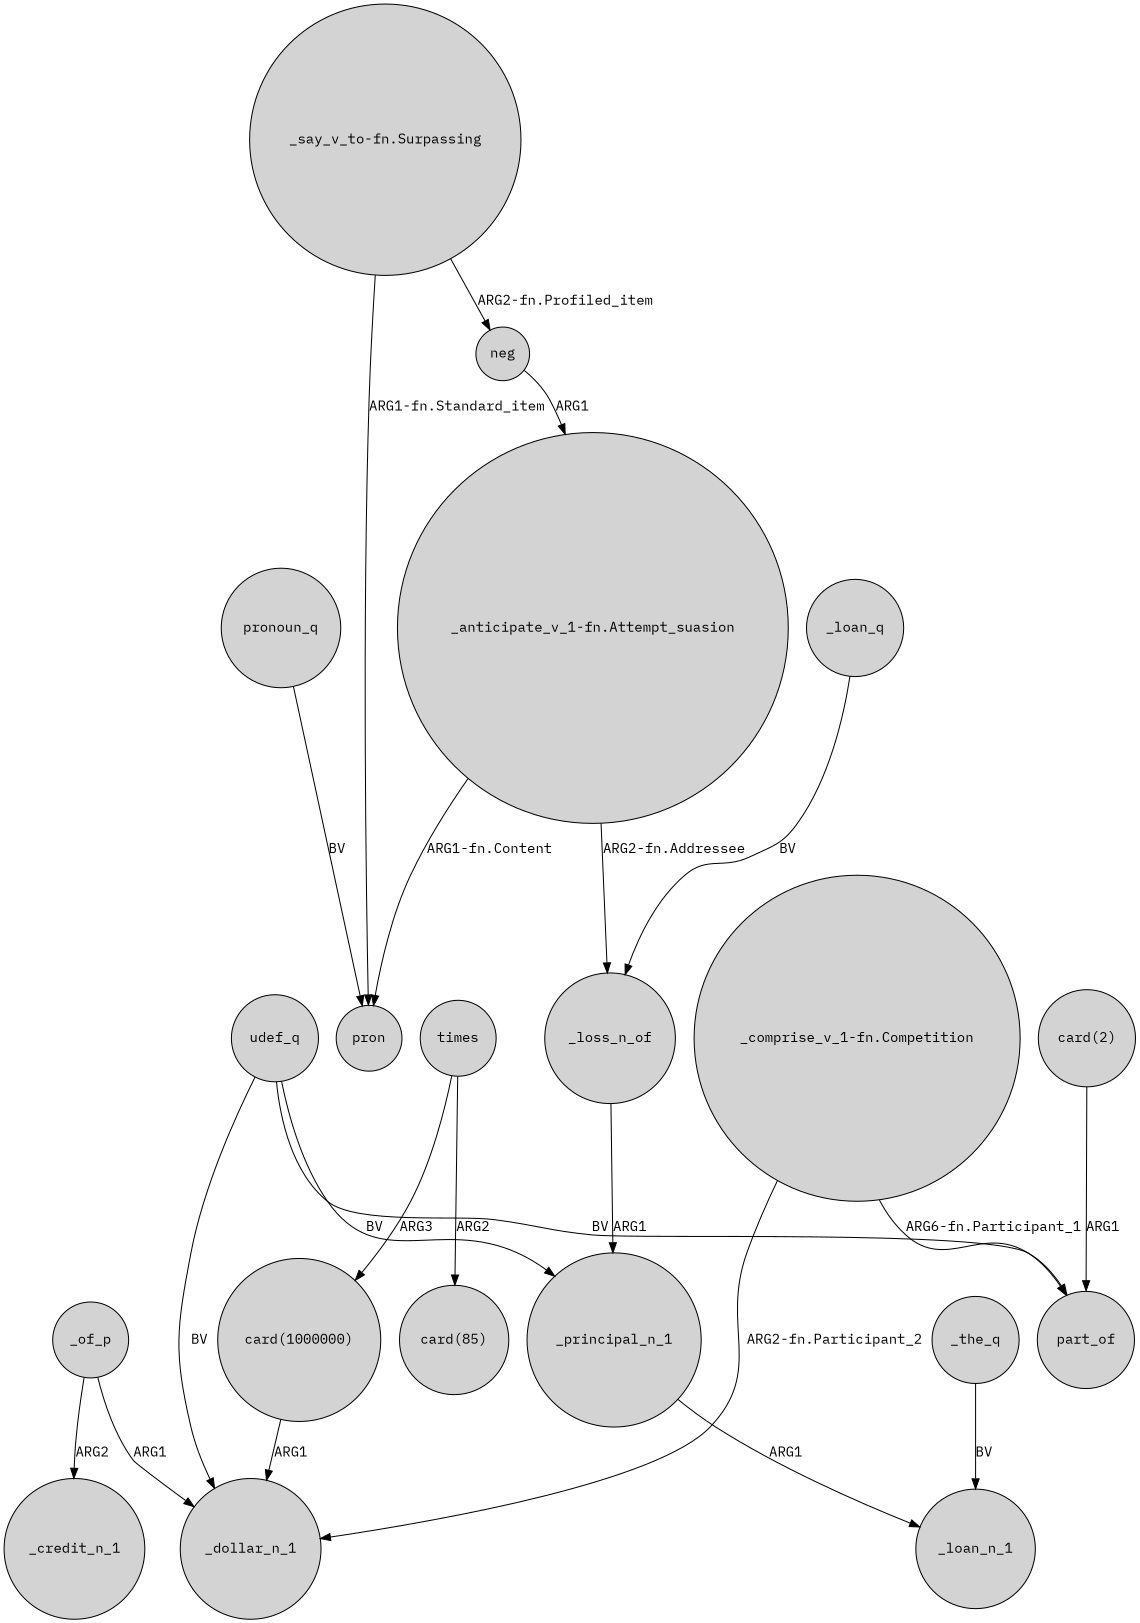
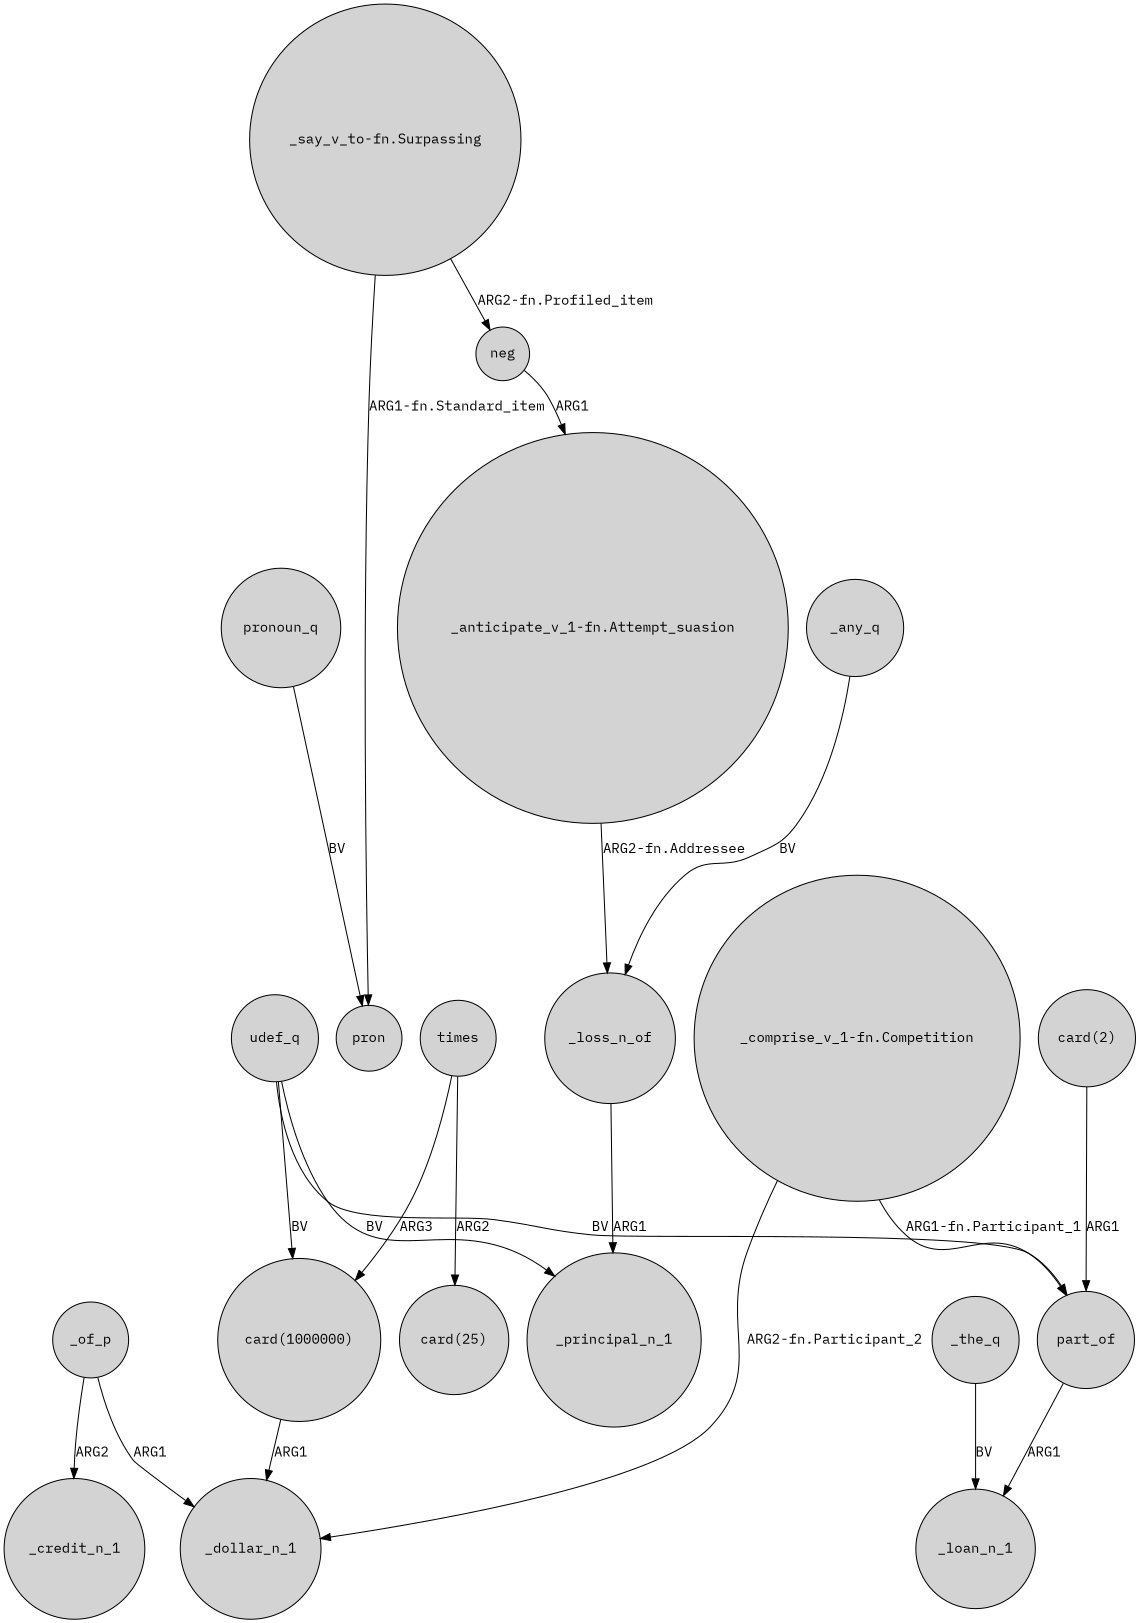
node "_loan_q": label "_loan_q" -> "_any_q"
edge "_anticipate_v_1-fn.Attempt_suasion" -> "pron": removed, label "ARG1-fn.Content"
edge "_comprise_v_1-fn.Competition" -> "part_of": label "ARG6-fn.Participant_1" -> "ARG1-fn.Participant_1"
edge "udef_q" -> "_dollar_n_1": now "udef_q" -> "card(1000000)"
node "card(85)": label "card(85)" -> "card(25)"
edge "_principal_n_1" -> "_loan_n_1": now "part_of" -> "_loan_n_1"
